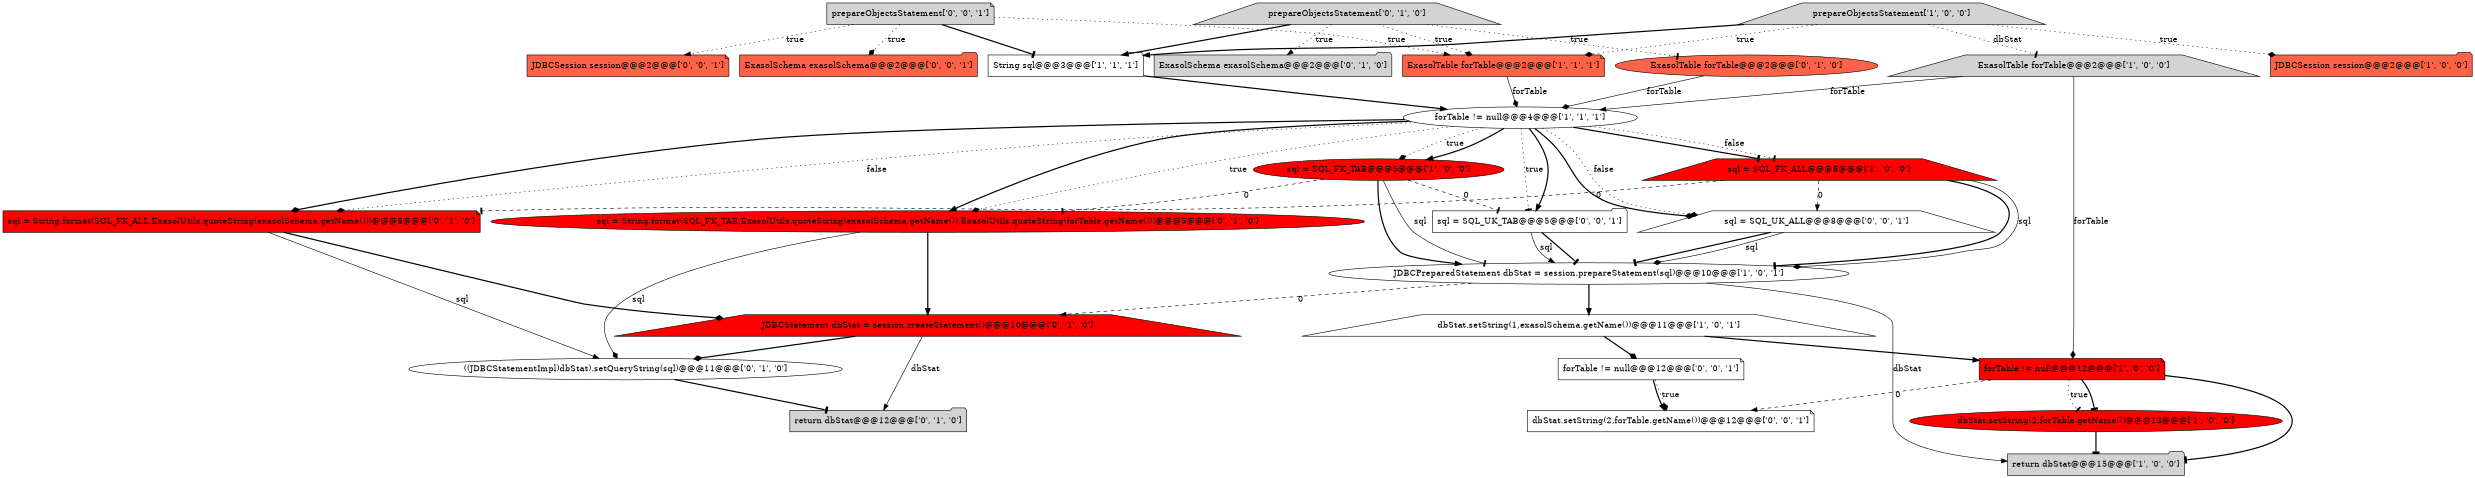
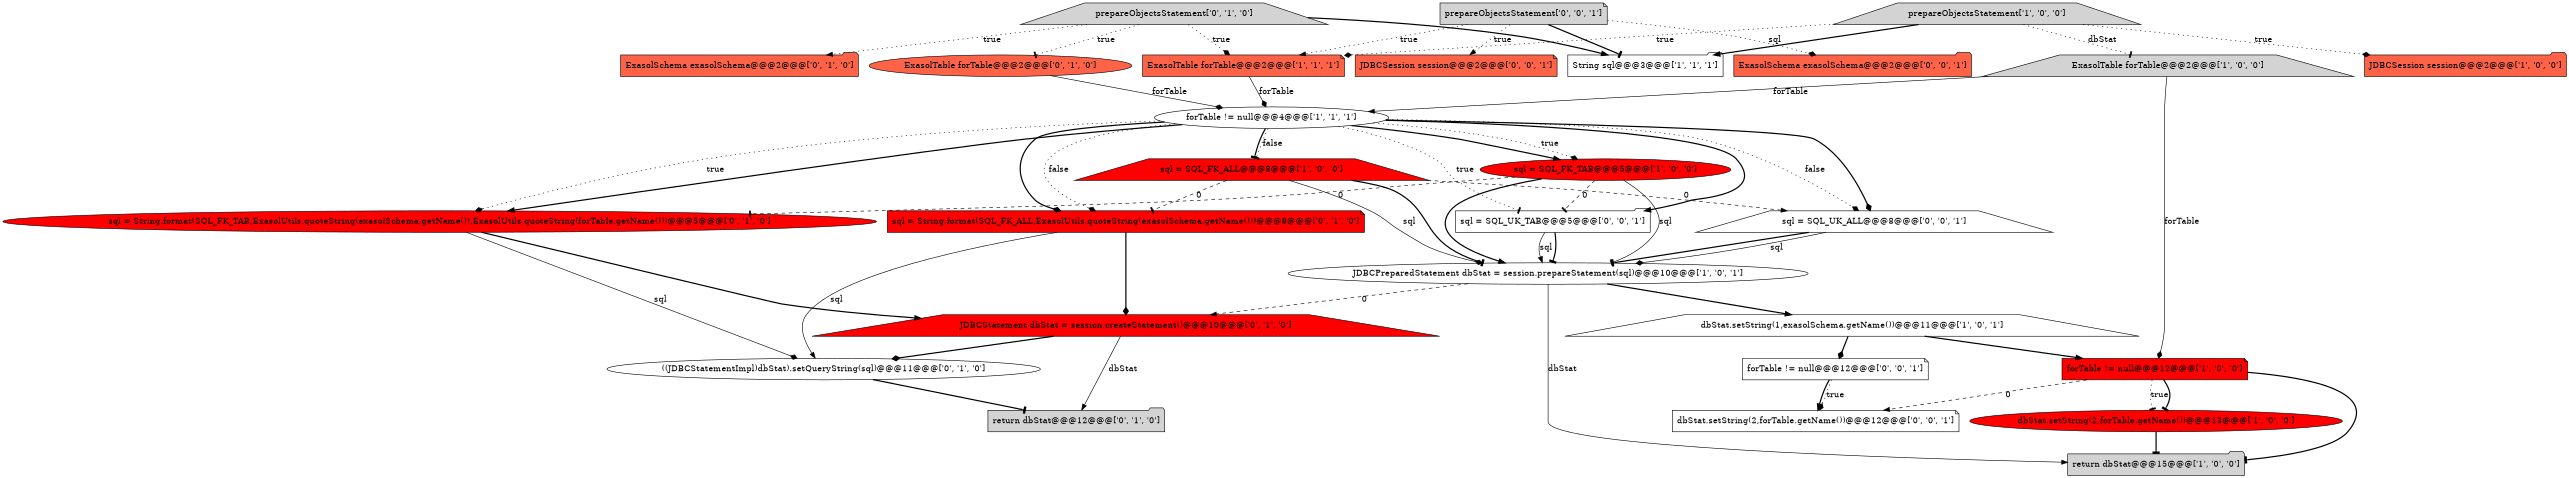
edge "prepareObjectsStatement['0', '0', '1']" -> "ExasolSchema exasolSchema@@@2@@@['0', '0', '1']": label "true" -> "sql"
node "ExasolSchema exasolSchema@@@2@@@['0', '1', '0']": fillcolor lightgray -> tomato
edge "String sql@@@3@@@['1', '1', '1']" -> "forTable != null@@@4@@@['1', '1', '1']": removed
